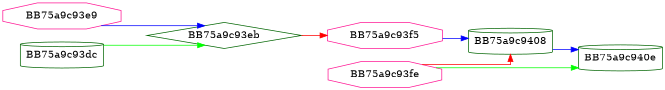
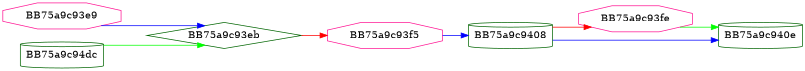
node "BB75a9c93dc": label "BB75a9c93dc" -> "BB75a9c94dc"
edge "BB75a9c93fe" -> "BB75a9c9408": reversed
